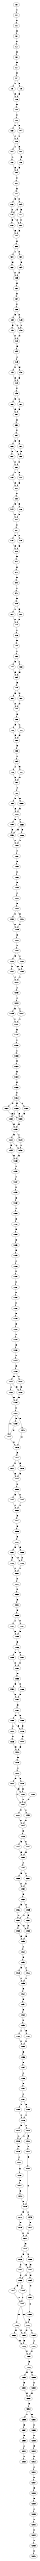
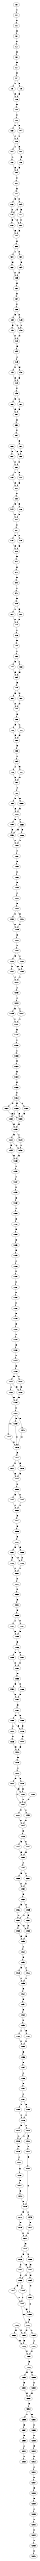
edge "S54" -> "S55": removed, label "G"
edge "S173" -> "S172": now "S173" -> "S175"
edge "S288" -> "S290": now "S288" -> "S289"
